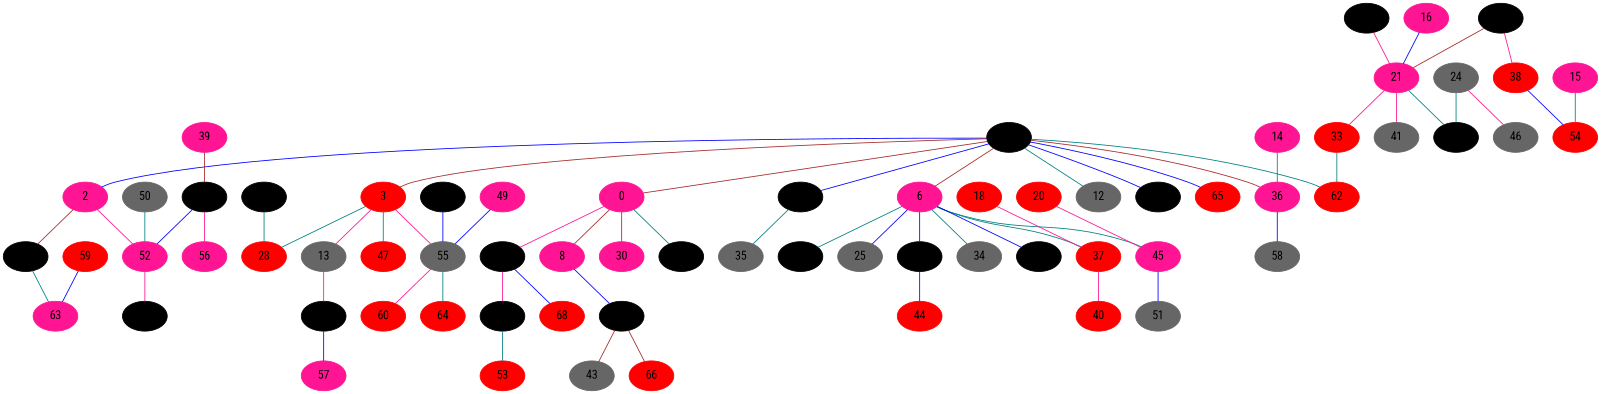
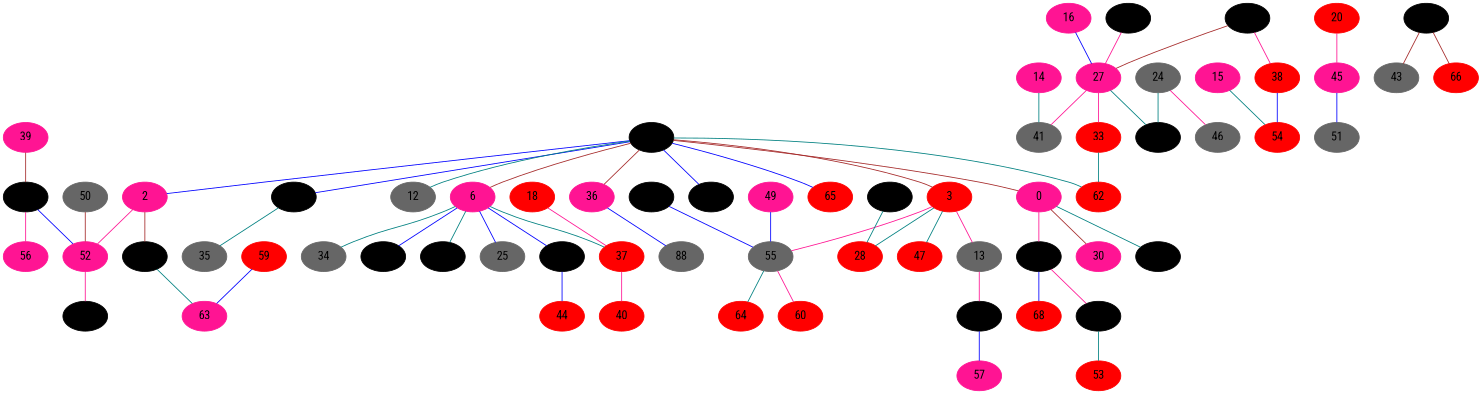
node "21": label "21" -> "27"
edge "14" -- "36": now "14" -- "41"
edge "50" -- "52": color teal -> brown
edge "6" -- "45": removed
node "8": removed
node "58": label "58" -> "88"
